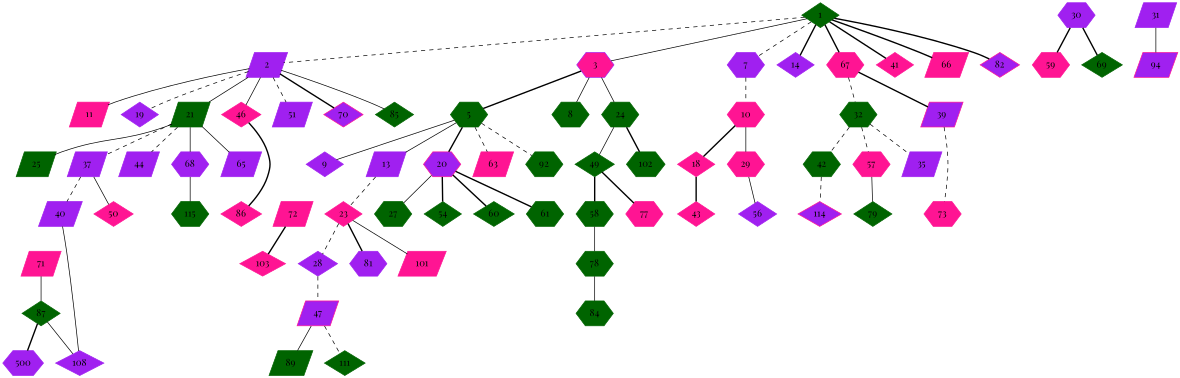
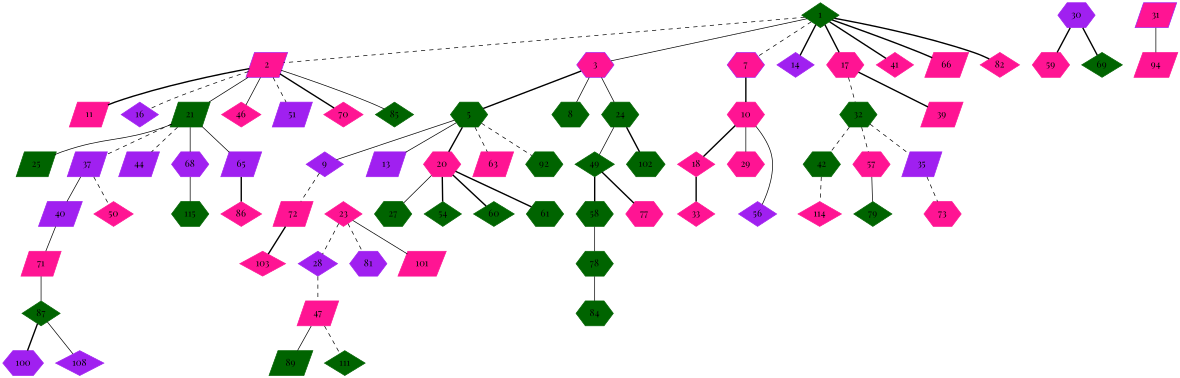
node "31": fillcolor purple -> deeppink
node "2": fillcolor purple -> deeppink
node "7": fillcolor purple -> deeppink
node "67": label "67" -> "17"
node "82": fillcolor purple -> deeppink
node "94": fillcolor purple -> deeppink
edge "2" -- "11": style solid -> bold
edge "7" -- "10": style dashed -> bold
node "19": label "19" -> "16"
node "70": fillcolor purple -> deeppink
node "39": fillcolor purple -> deeppink
edge "46" -- "86": now "65" -- "86"
node "20": fillcolor purple -> deeppink
edge "39" -- "73": now "35" -- "73"
edge "9" -- "72": added
edge "37" -- "40": style dashed -> solid
edge "29" -- "56": now "10" -- "56"
edge "37" -- "50": style solid -> dashed
edge "13" -- "23": removed
node "43": label "43" -> "33"
node "114": fillcolor purple -> deeppink
edge "23" -- "81": style bold -> dashed
edge "40" -- "108": now "40" -- "71"
node "47": fillcolor purple -> deeppink
node "500": label "500" -> "100"
